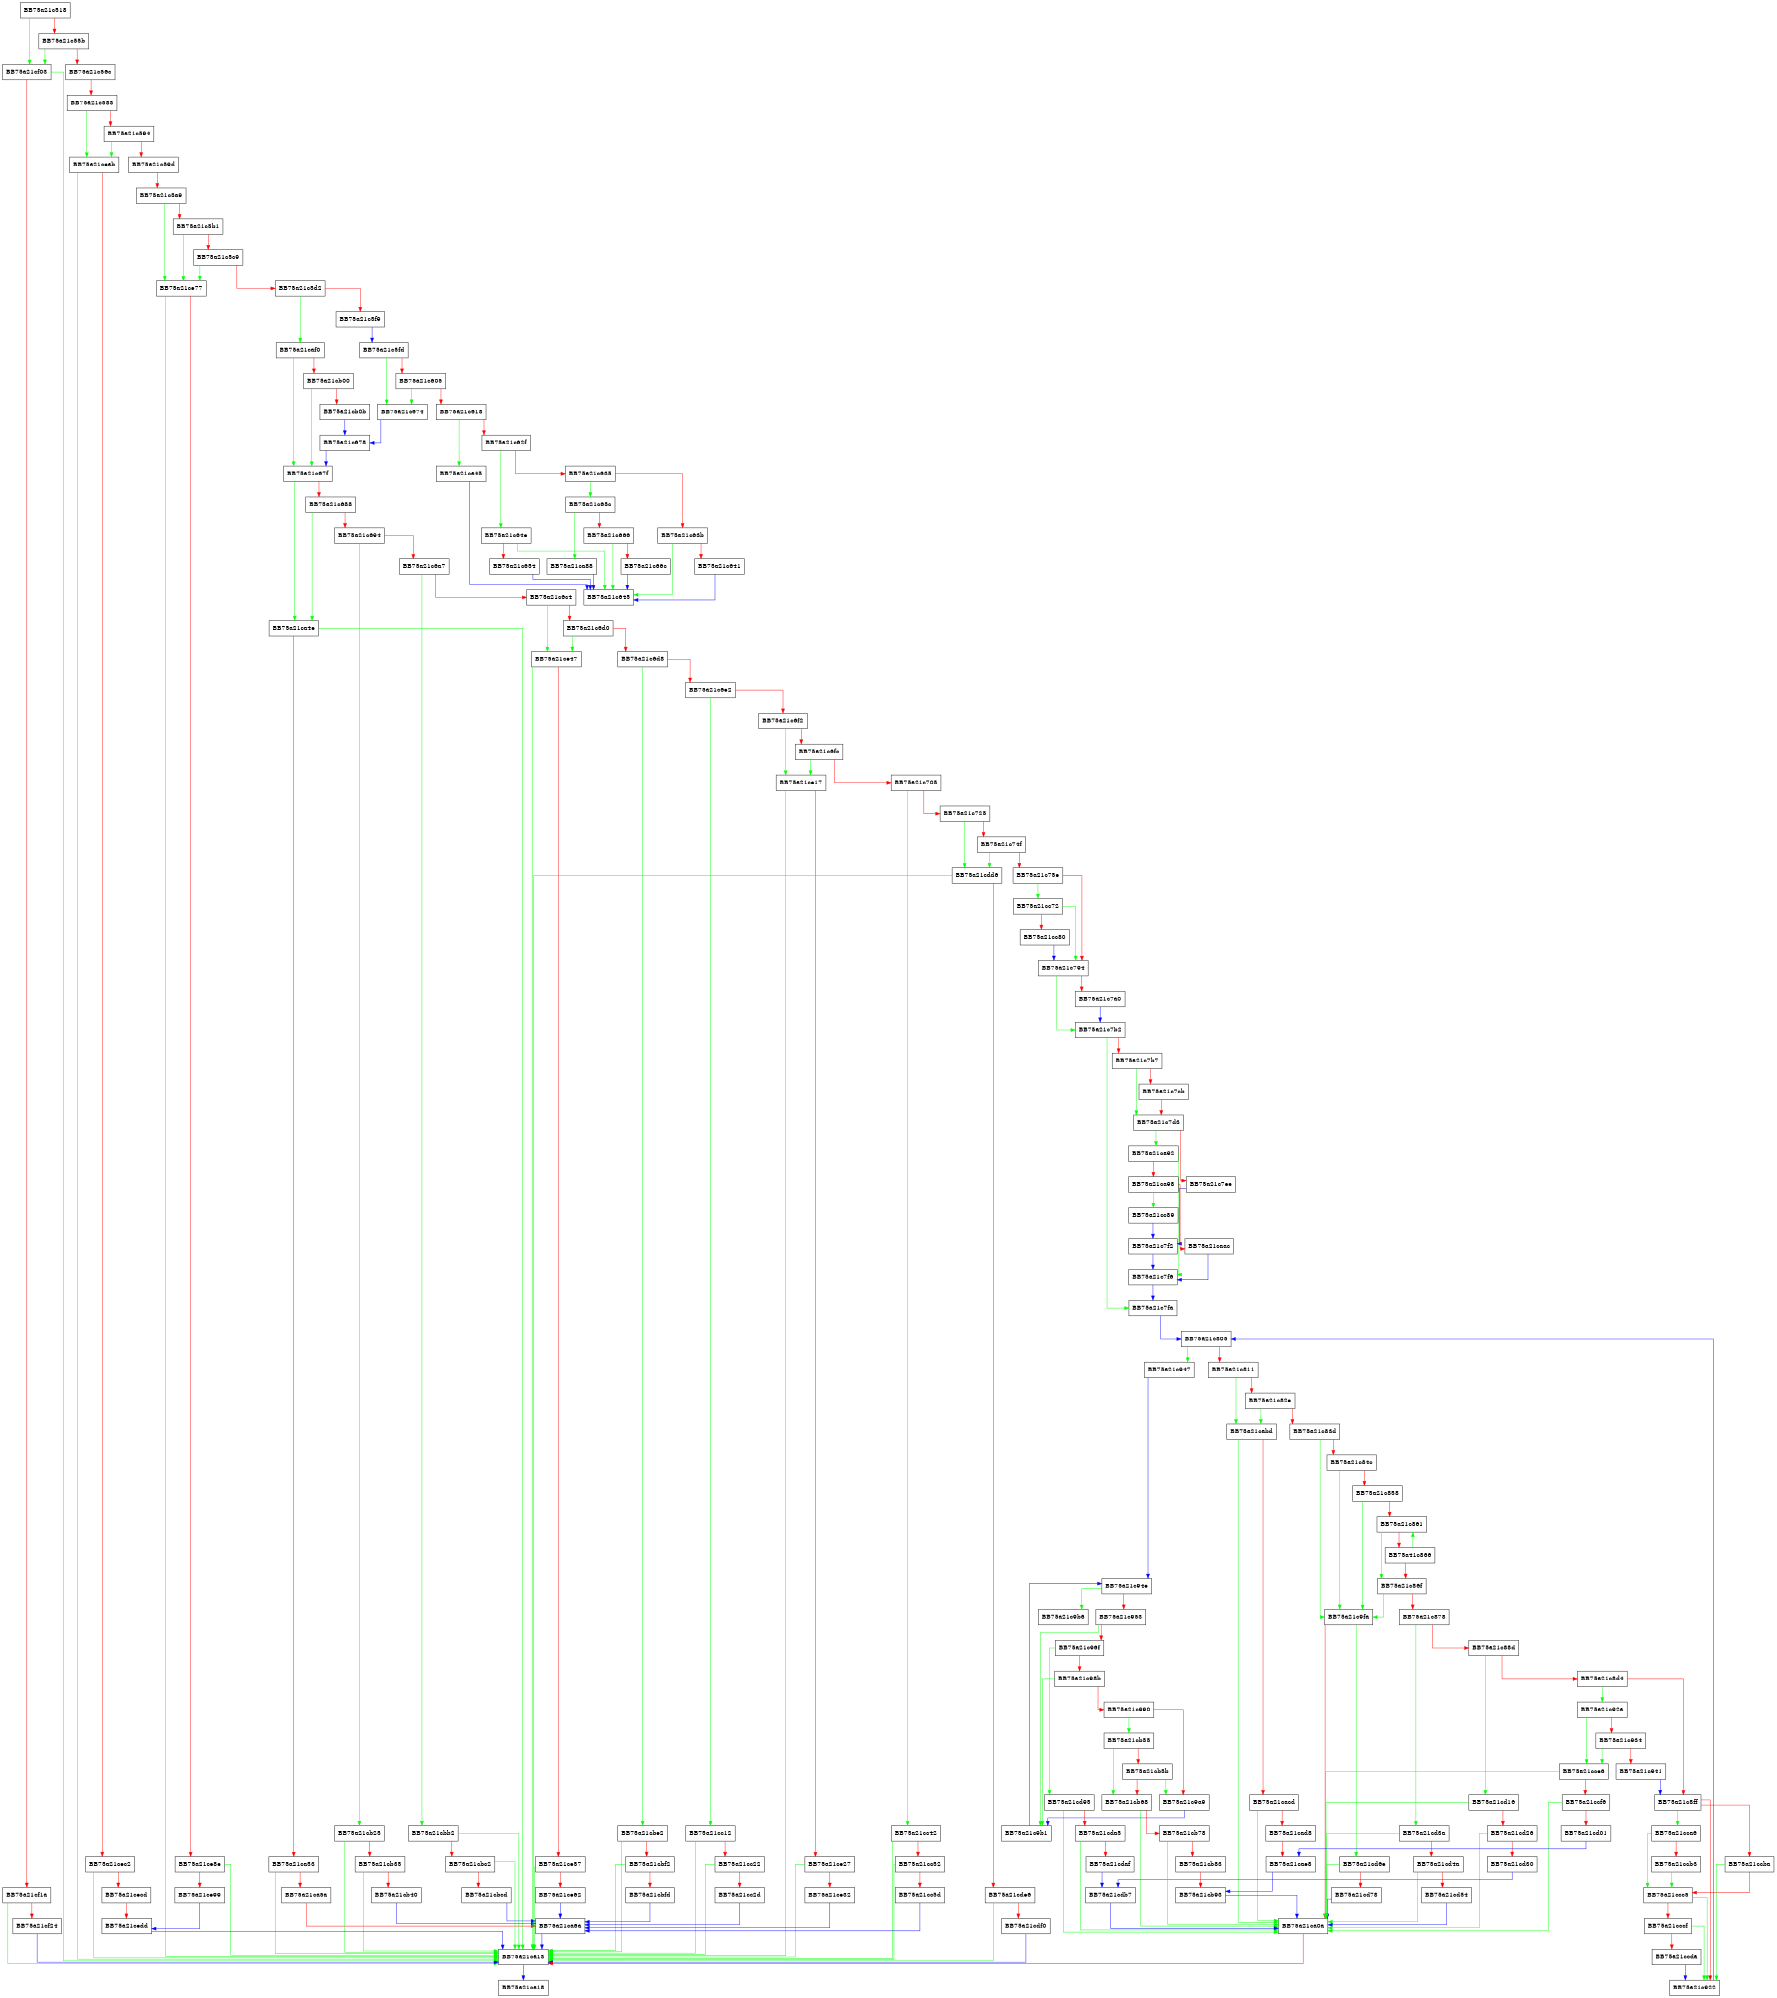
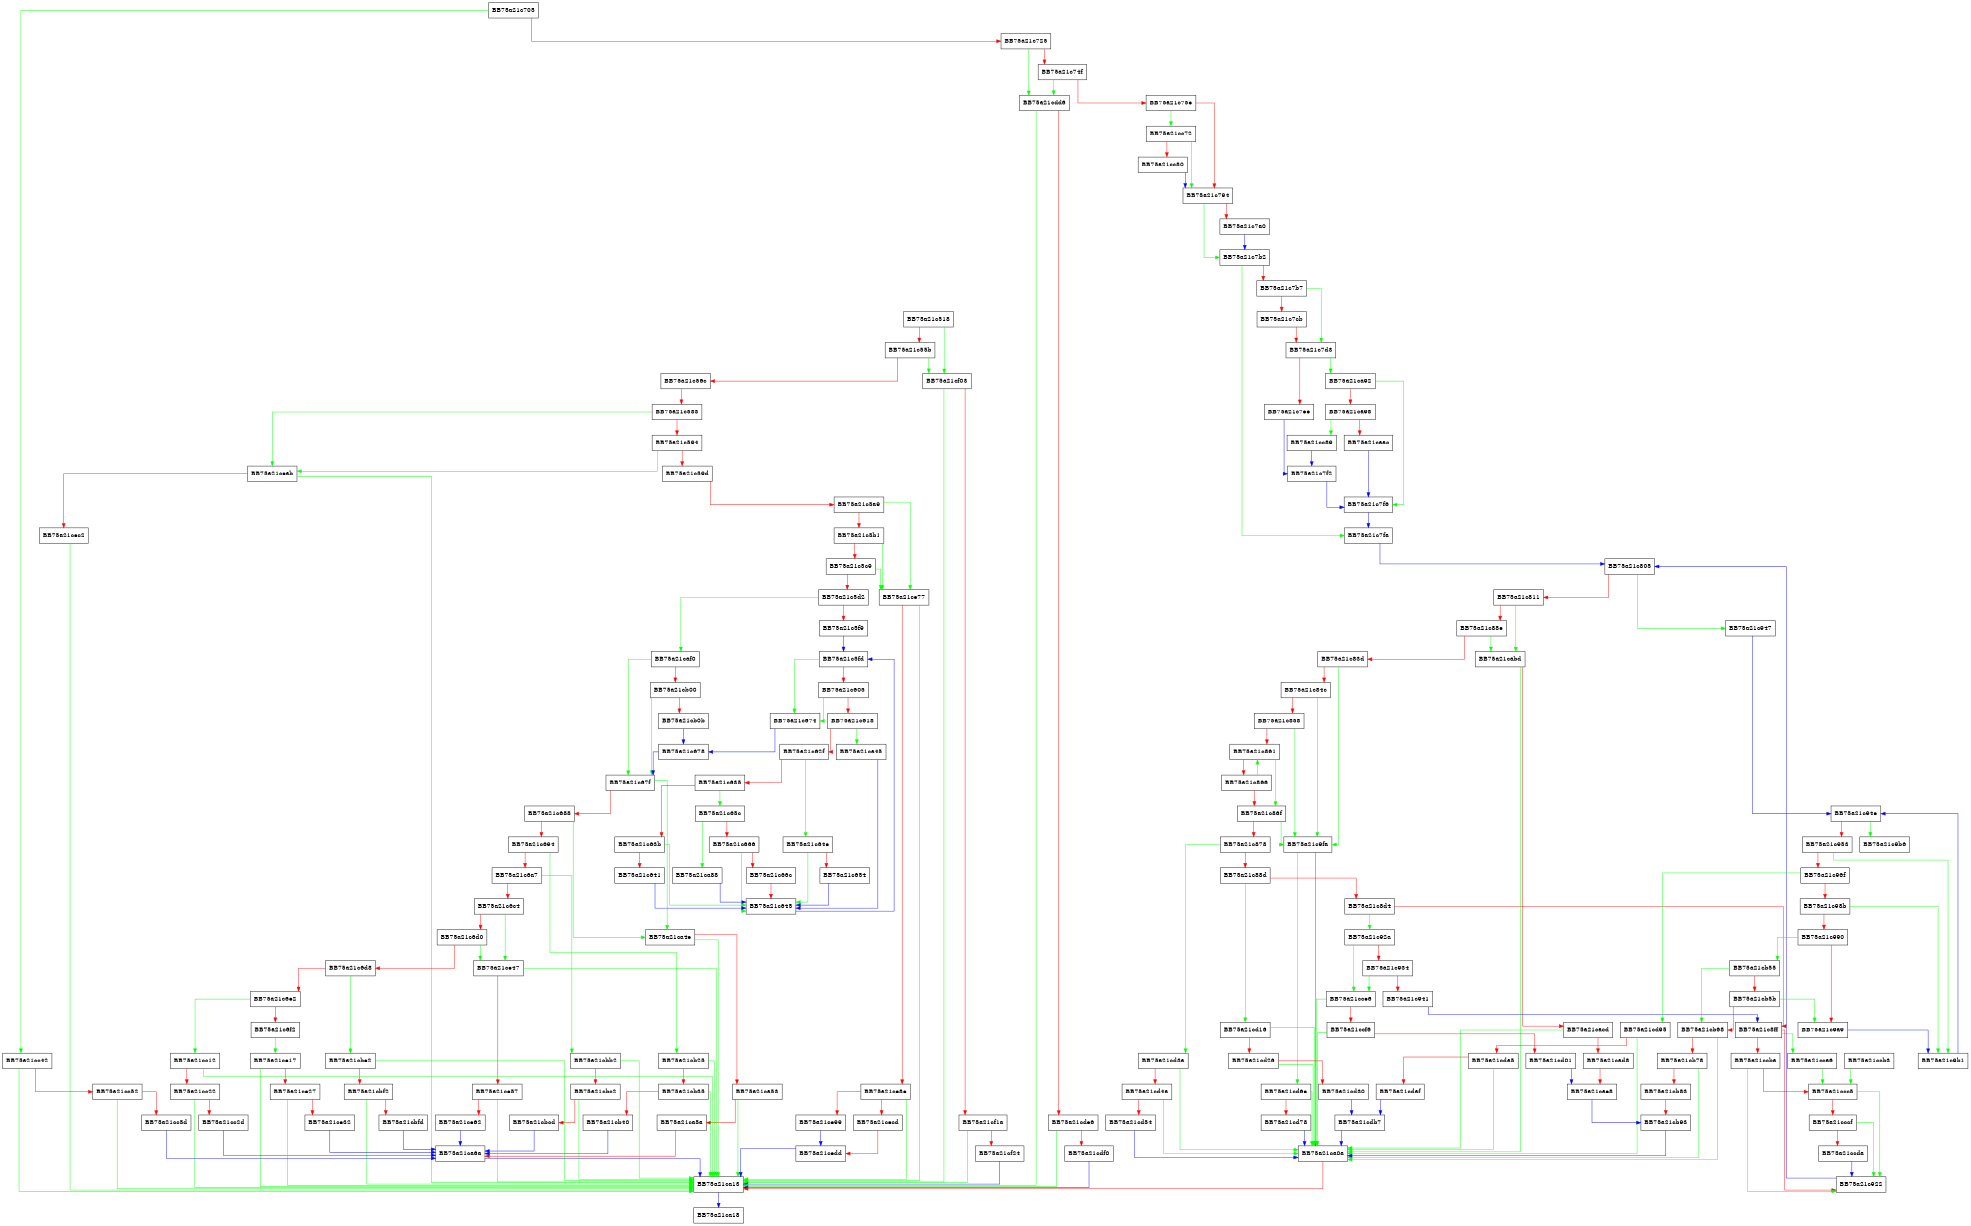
edge "BB75a21c66c" -> "BB75a21c645": color blue -> red
node "BB75a21c6fc": removed
edge "BB75a21c645" -> "BB75a21c5fd": added
node "BB75a21c82e": label "BB75a21c82e" -> "BB75a21c88e"
node "BB75a41c866": label "BB75a41c866" -> "BB75a21c866"
edge "BB75a21cca6" -> "BB75a21ccb3": removed
edge "BB75a21cec2" -> "BB75a21cecd": now "BB75a21ce8e" -> "BB75a21cecd"
